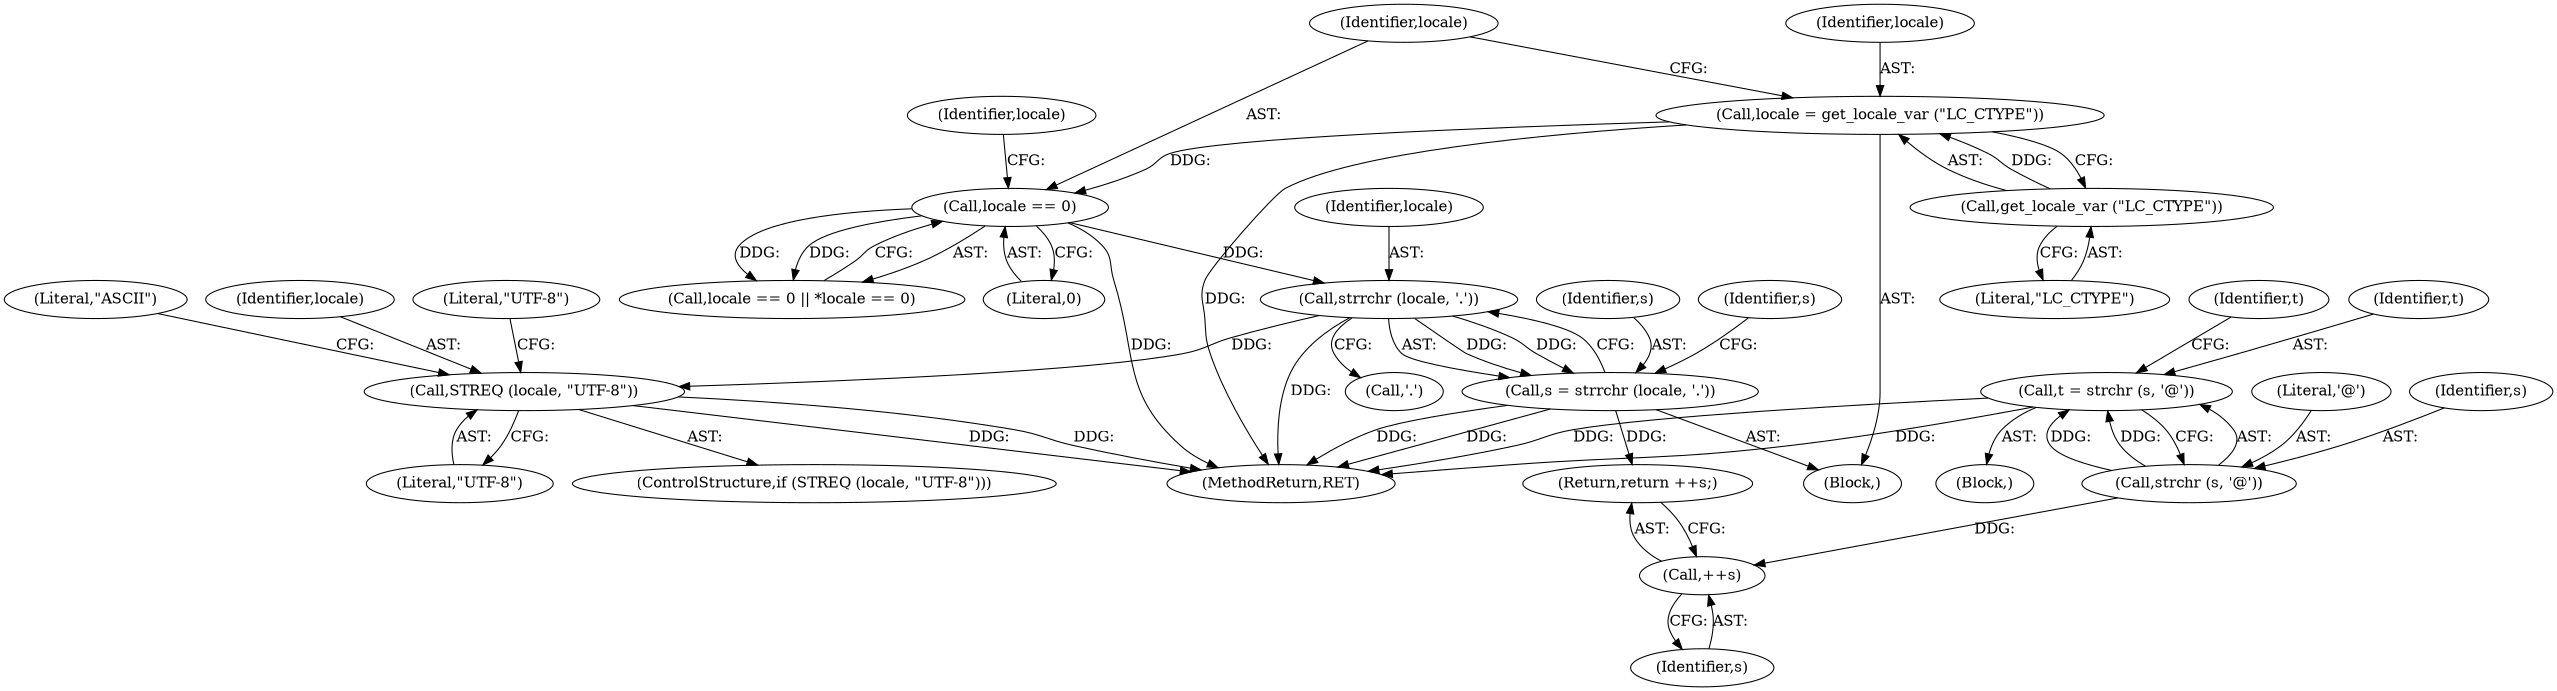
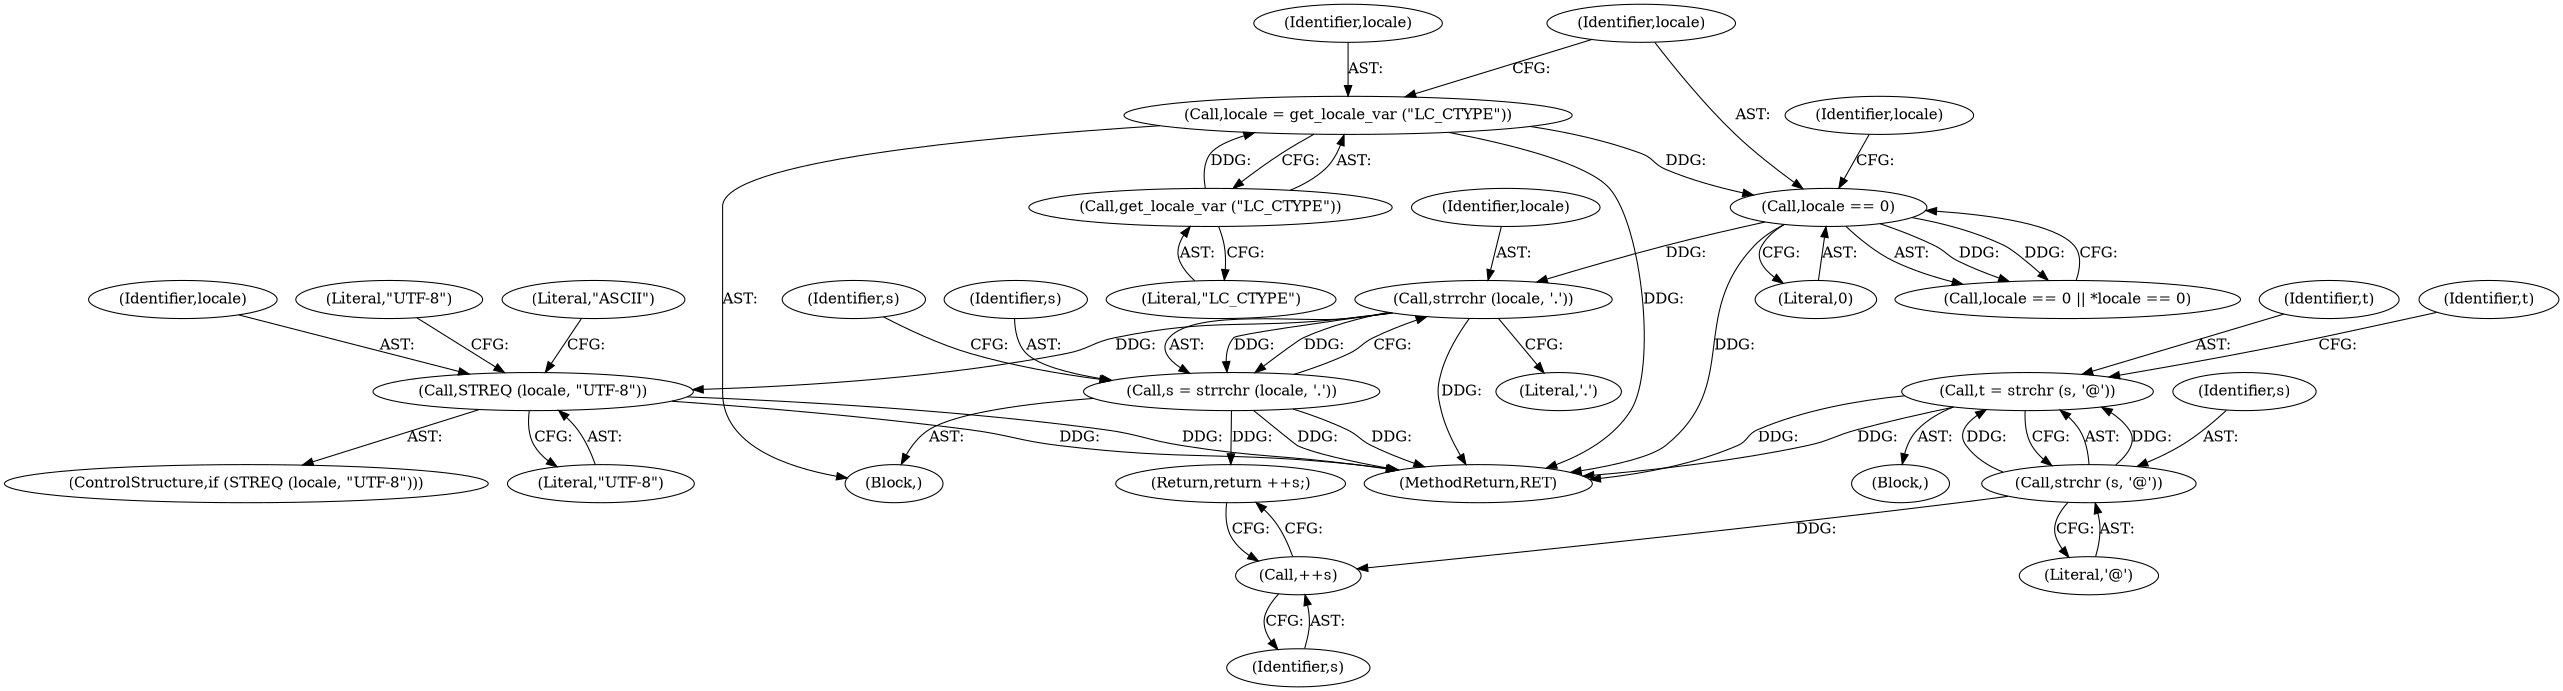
node "(Call,'.')": label "(Call,'.')" -> "(Literal,'.')"
edge "(Call,strchr (s, '@'))" -> "(Literal,'@')": added, label "CFG:"
edge "(Call,++s)" -> "(Return,return ++s;)": label "AST: " -> "CFG: "
